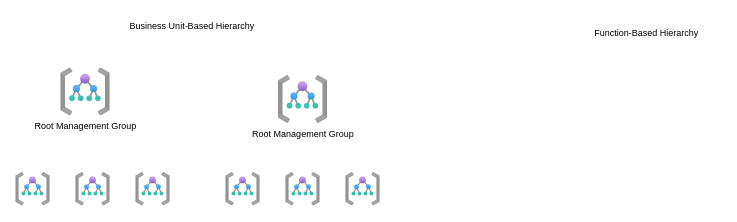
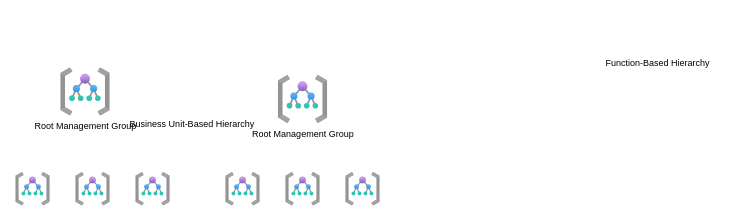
node "Business Unit-Based Hierarchy": moved (192, 27) -> (192, 124)
node "Function-Based Hierarchy": moved (657, 38) -> (668, 68)
